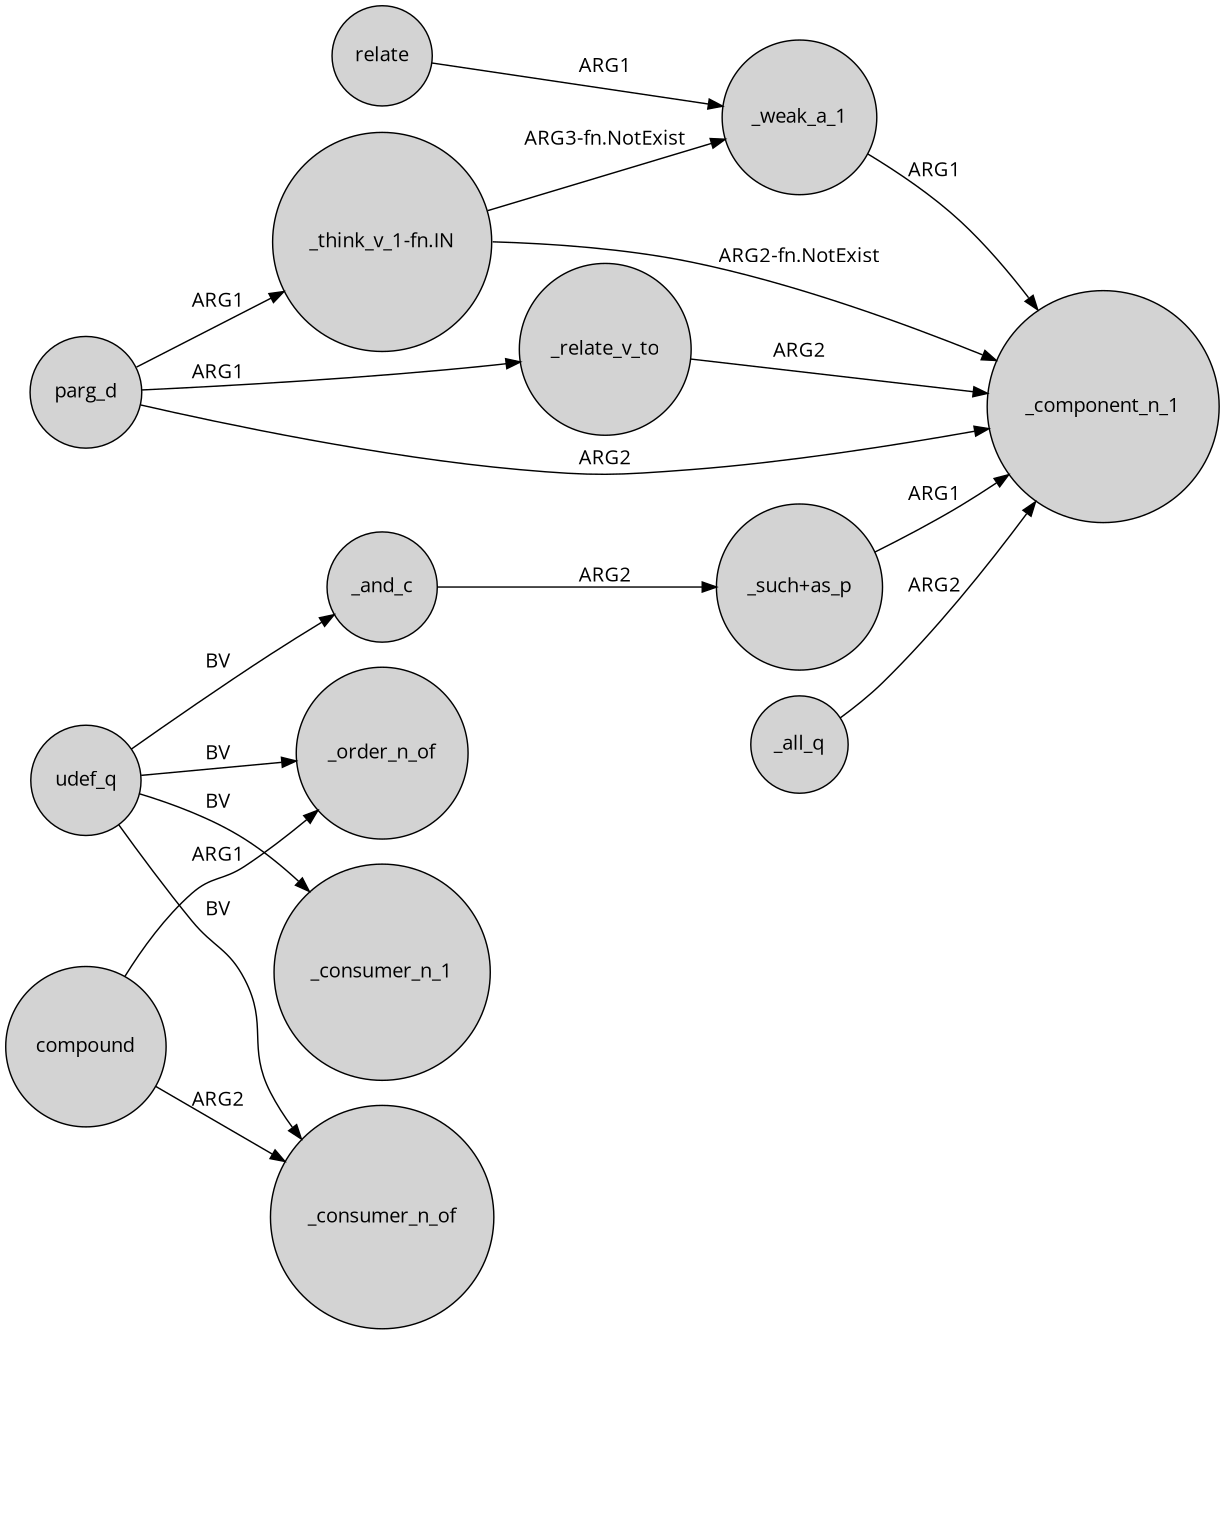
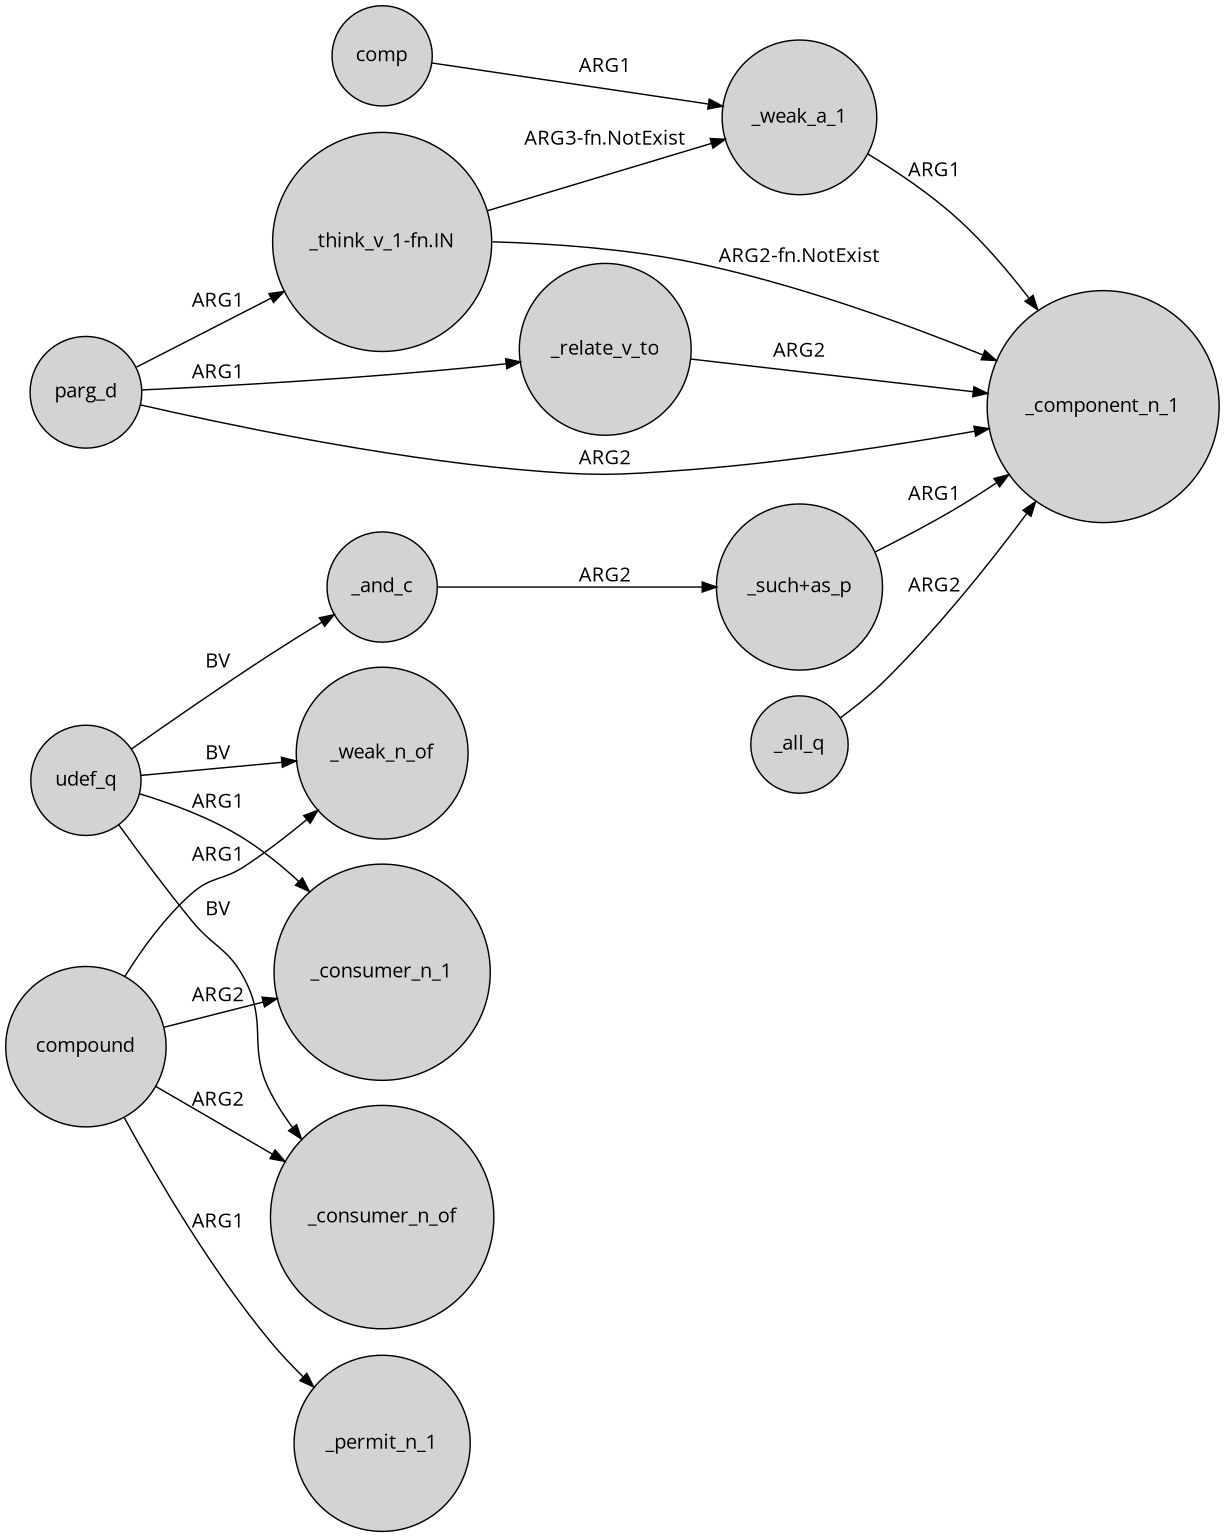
node "relate": label "relate" -> "comp"
node "_order_n_of": label "_order_n_of" -> "_weak_n_of"
edge "udef_q" -> "_consumer_n_1": label "BV" -> "ARG1"
edge "compound" -> "_consumer_n_1": added, label "ARG2"
node "_permit_n_1": added
